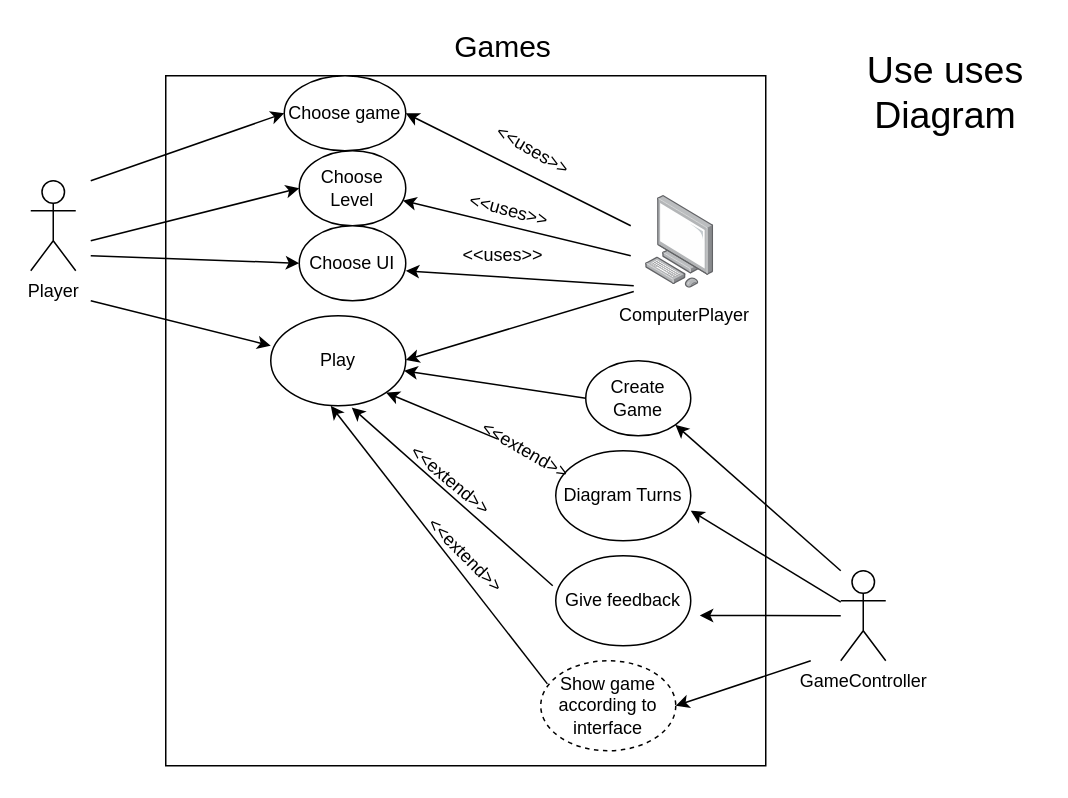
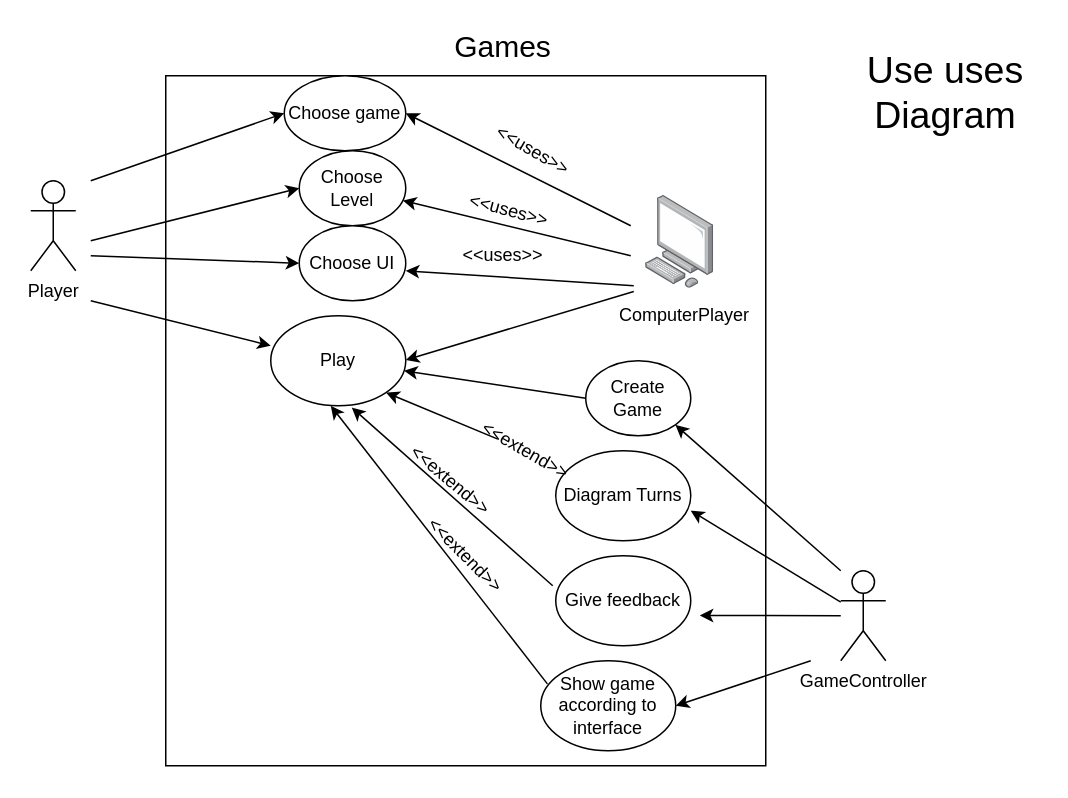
node "Show game according to interface": style dashed -> solid
